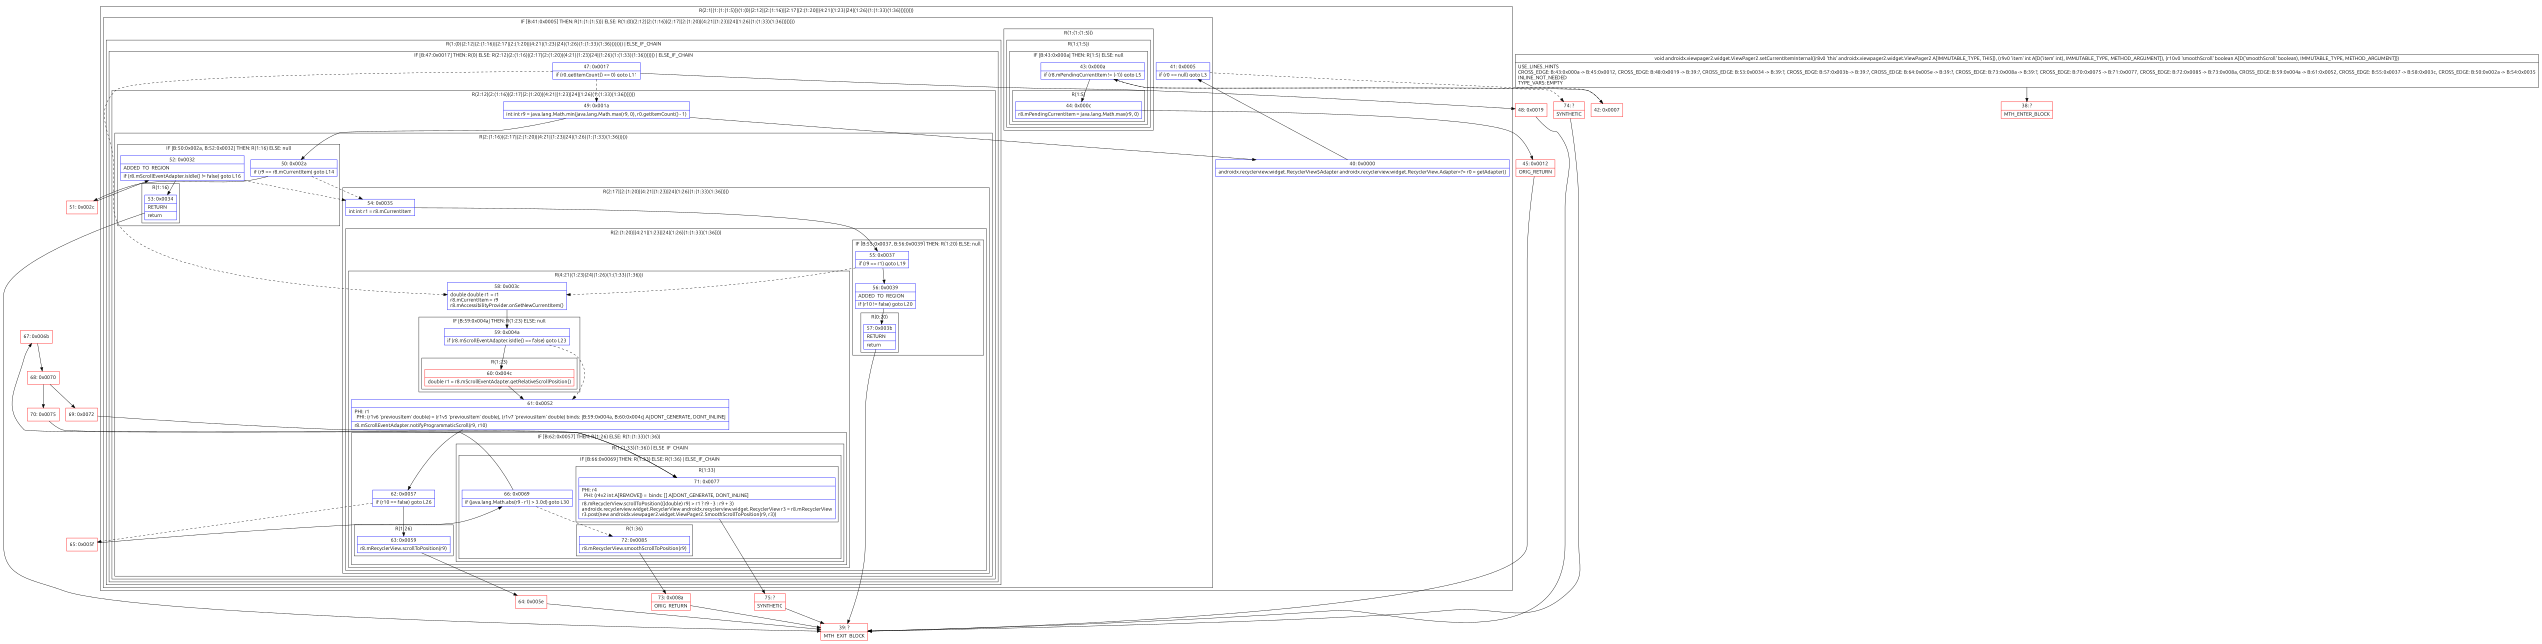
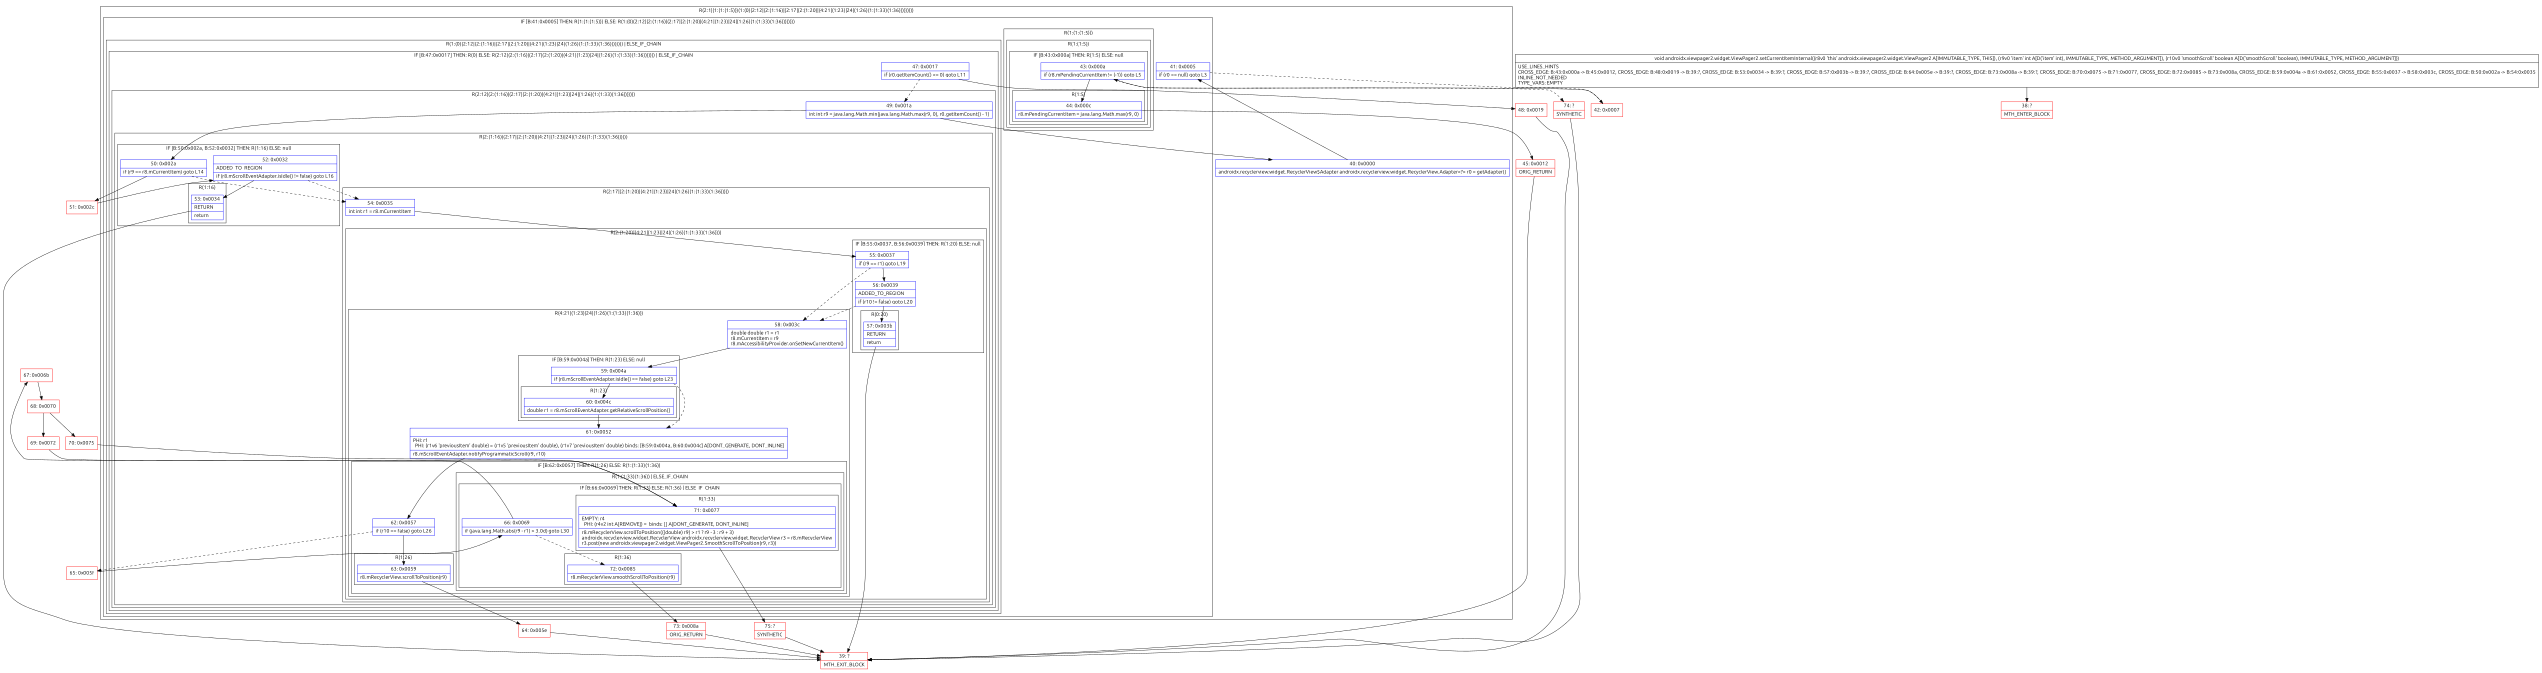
edge "47: 0x0017" -> "58: 0x003c": now "56: 0x0039" -> "58: 0x003c"
node "60: 0x004c": color red -> blue
node "71: 0x0077": text "PHI: r4" -> "EMPTY: r4"
